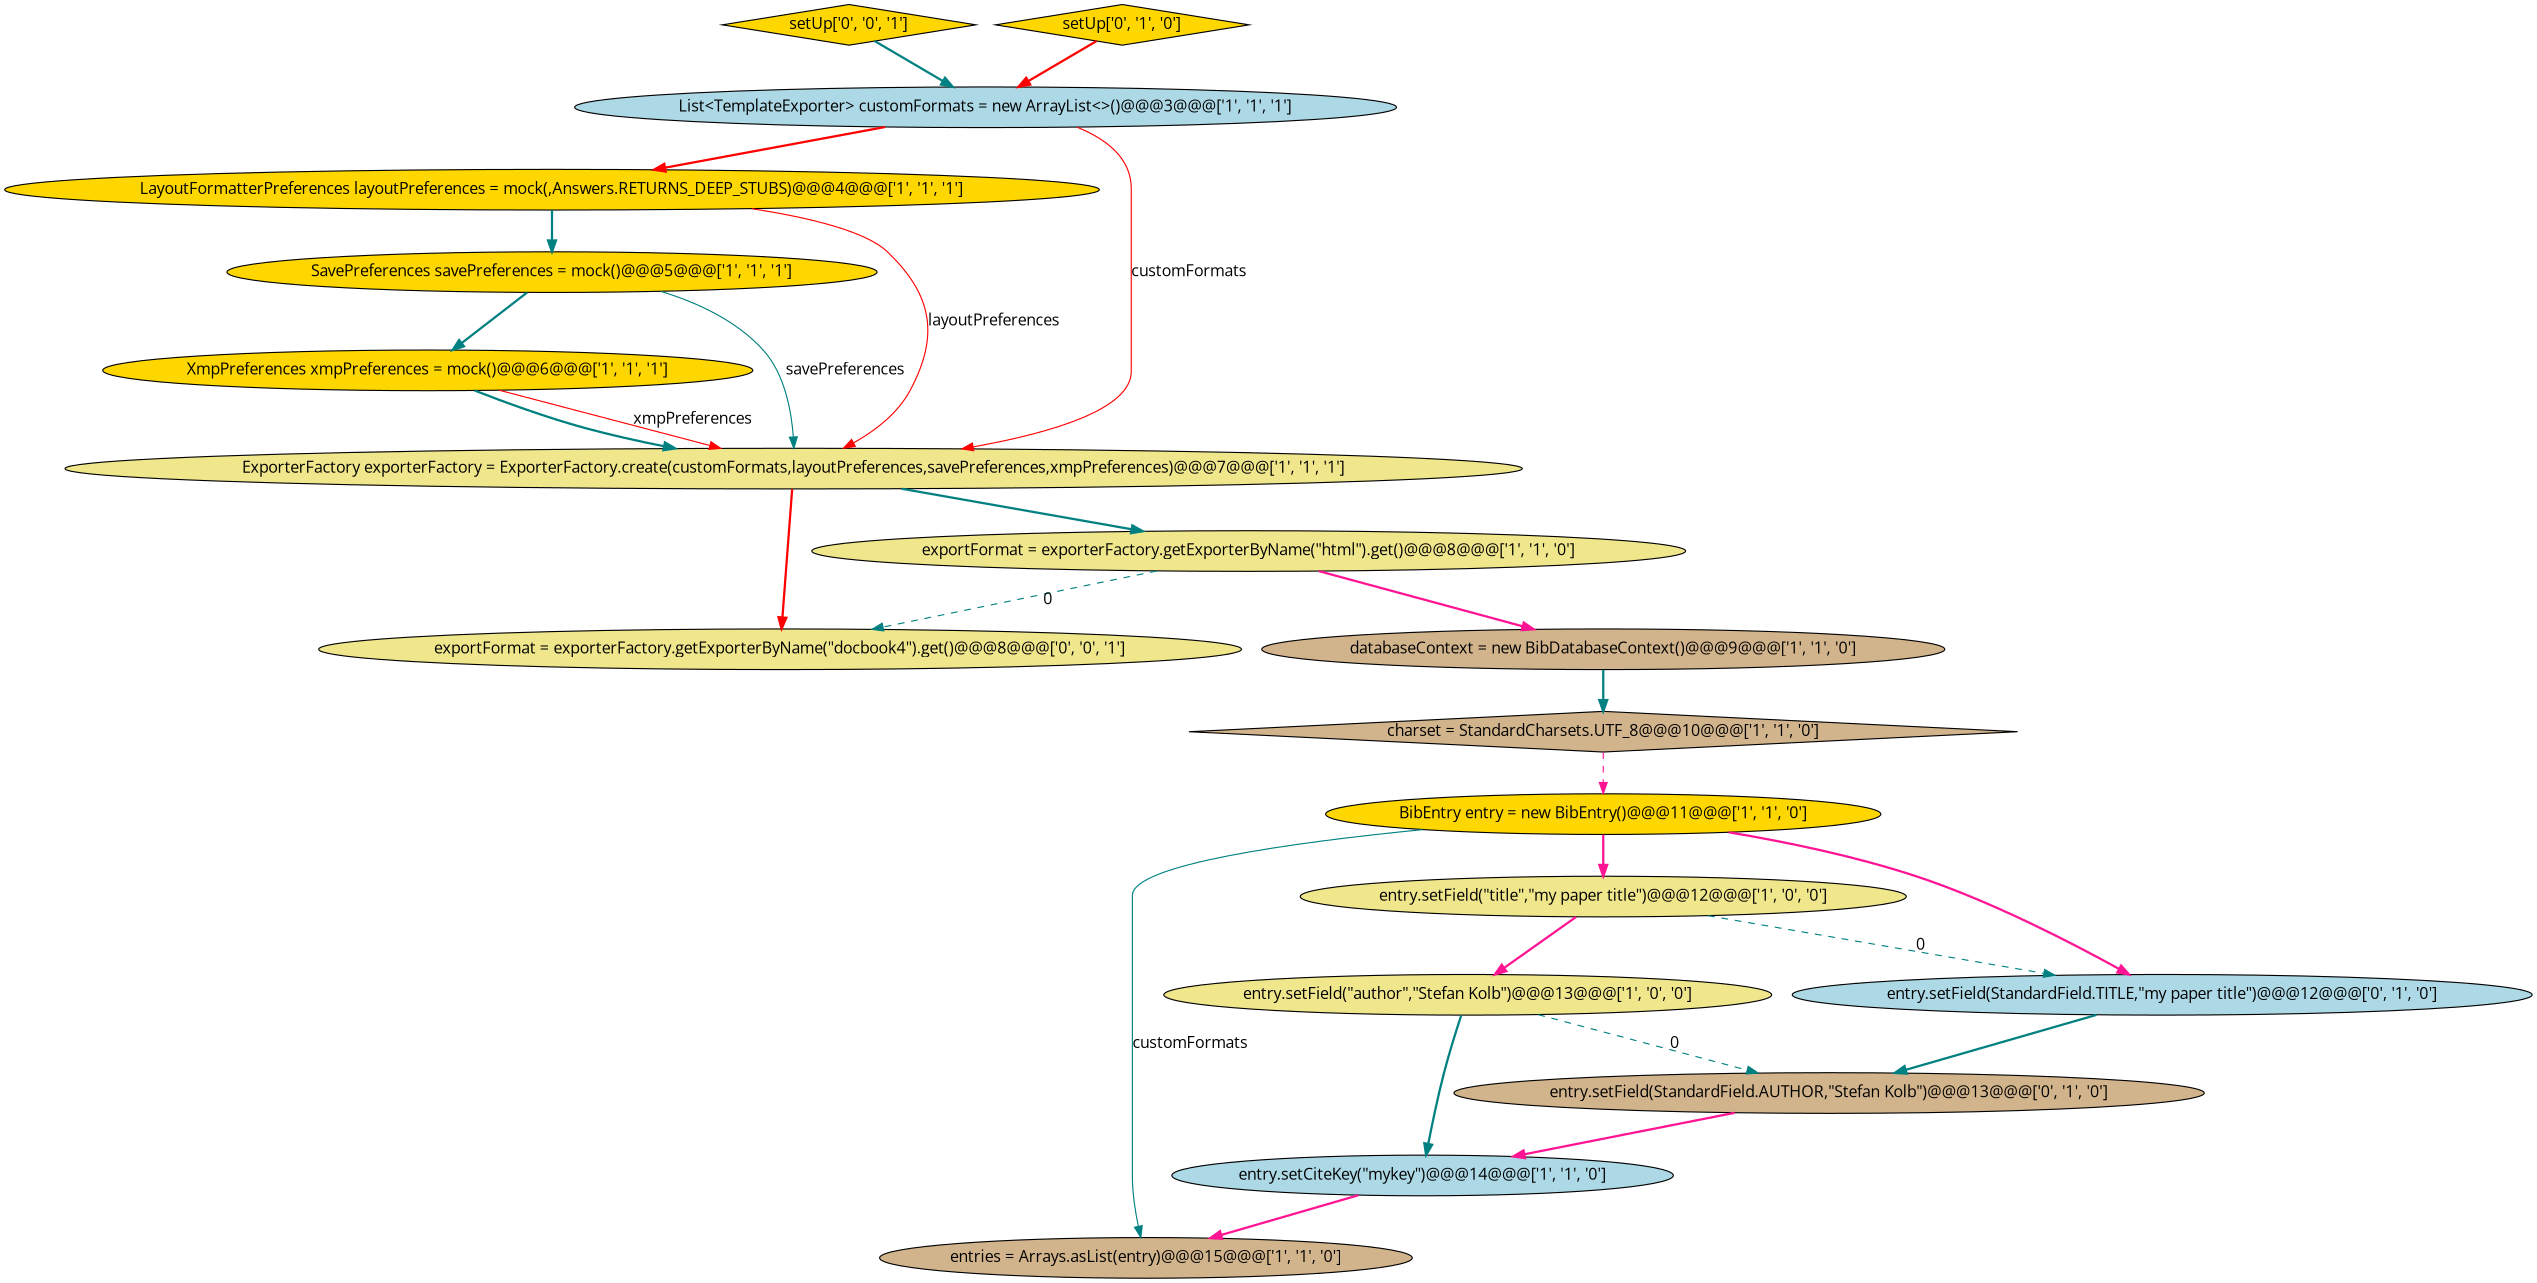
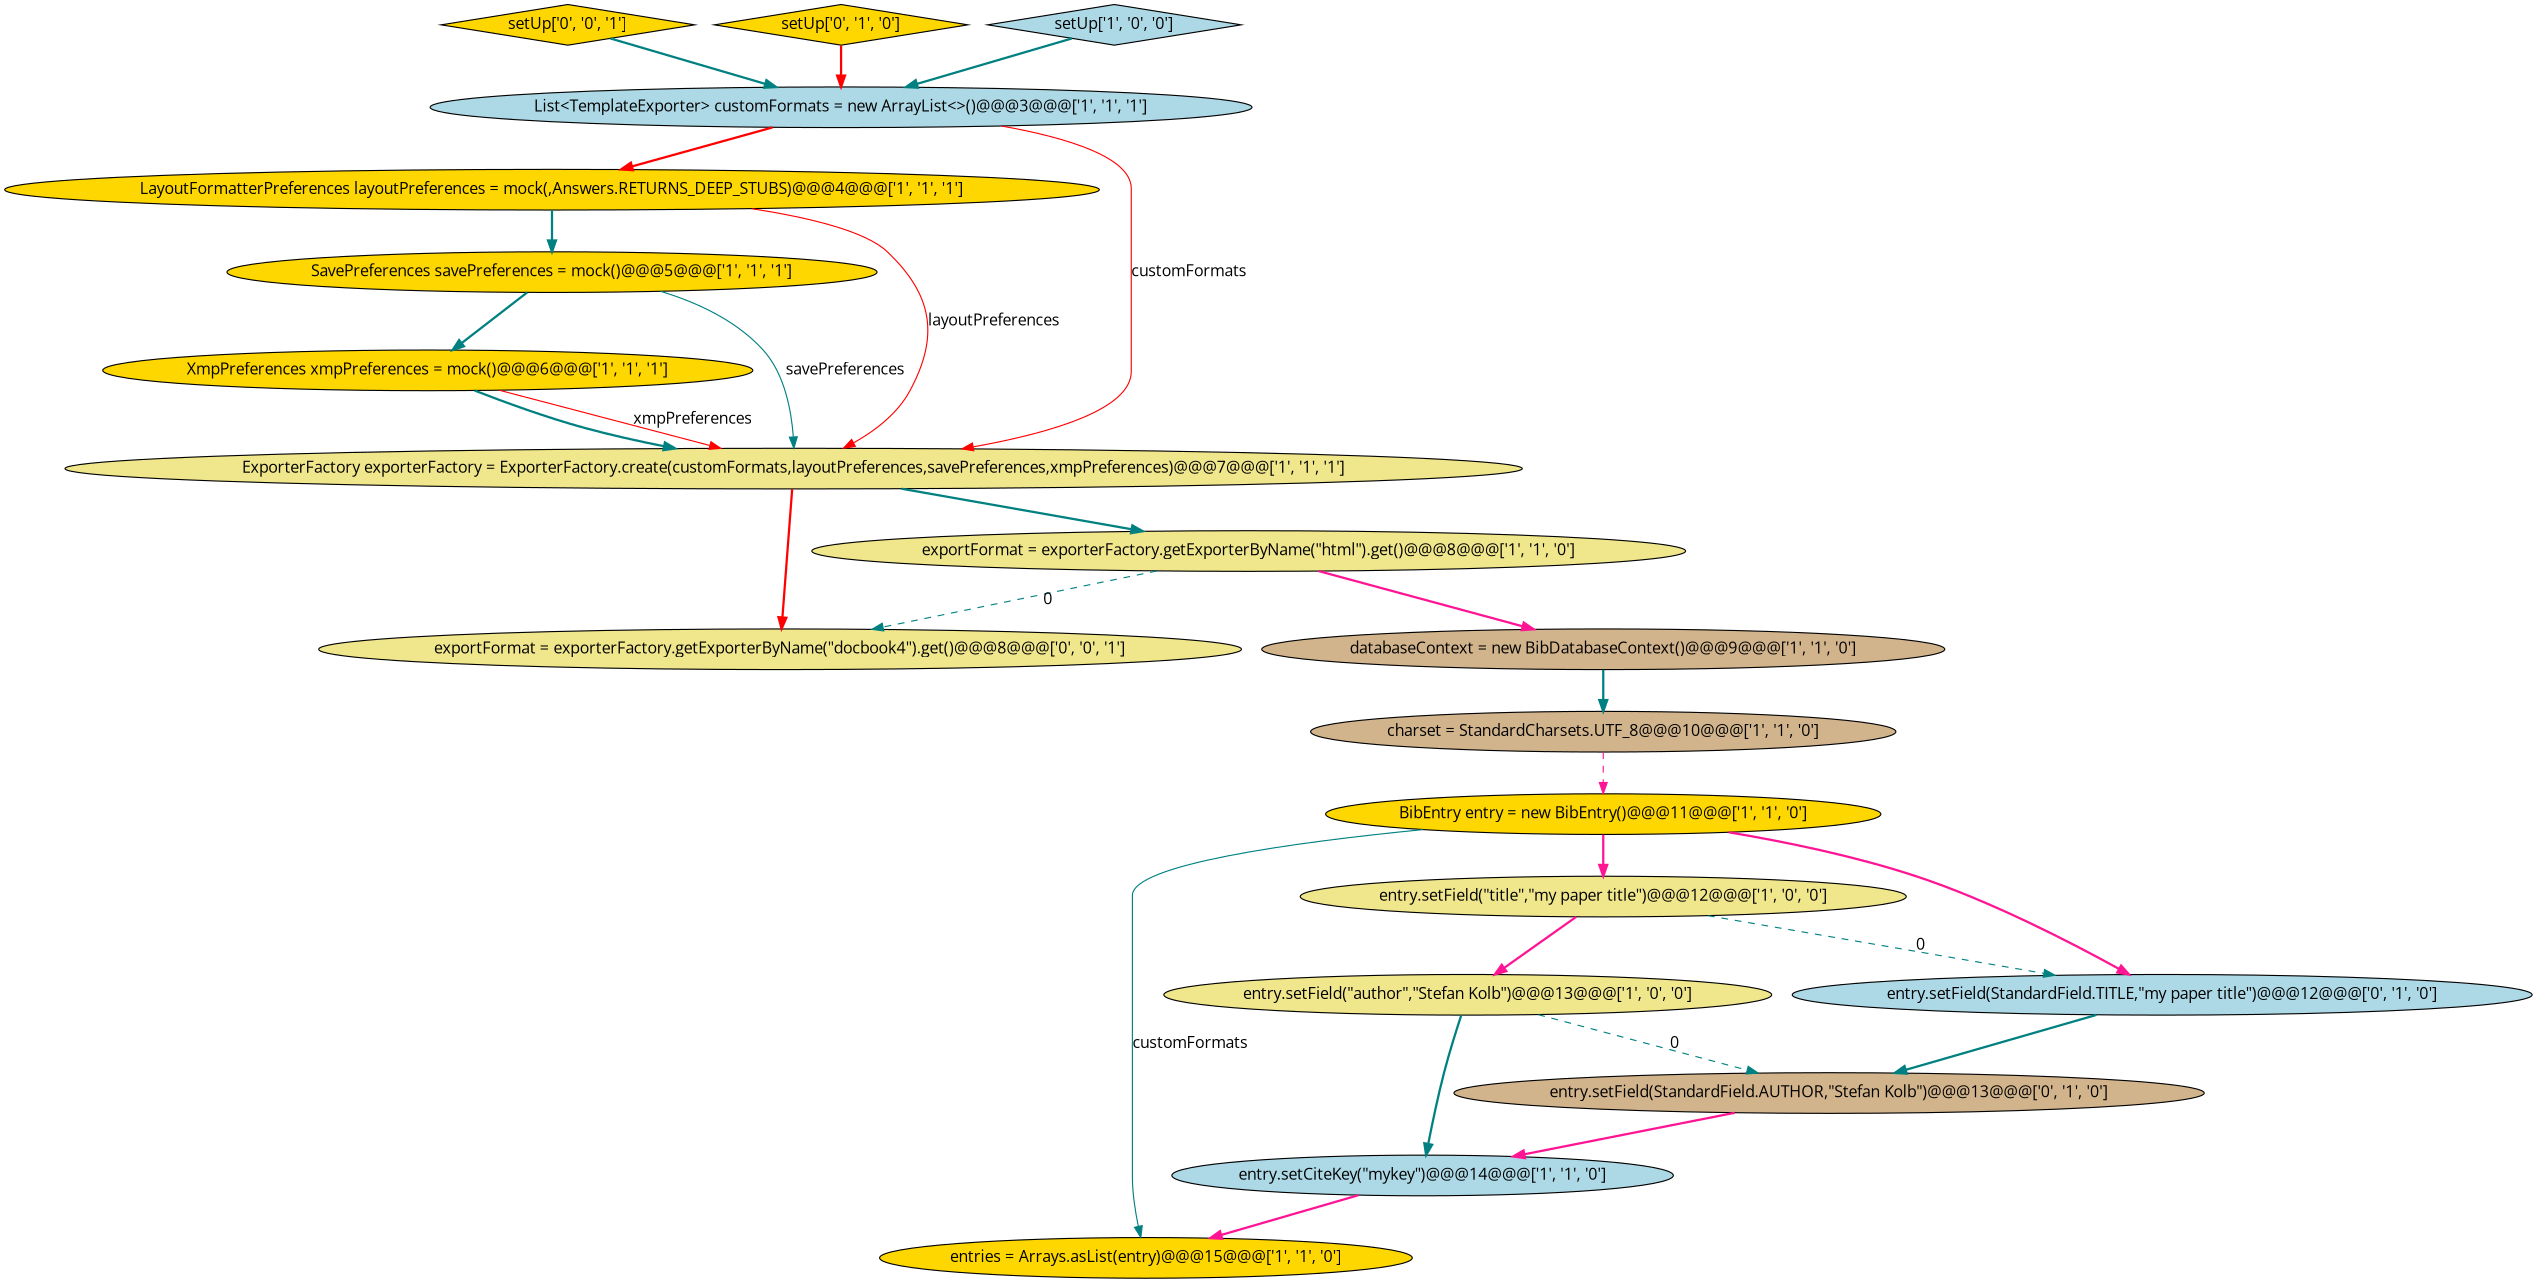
node "setUp['1', '0', '0']": added
node "charset = StandardCharsets.UTF_8@@@10@@@['1', '1', '0']": shape diamond -> ellipse
node "entries = Arrays.asList(entry)@@@15@@@['1', '1', '0']": fillcolor tan -> gold
